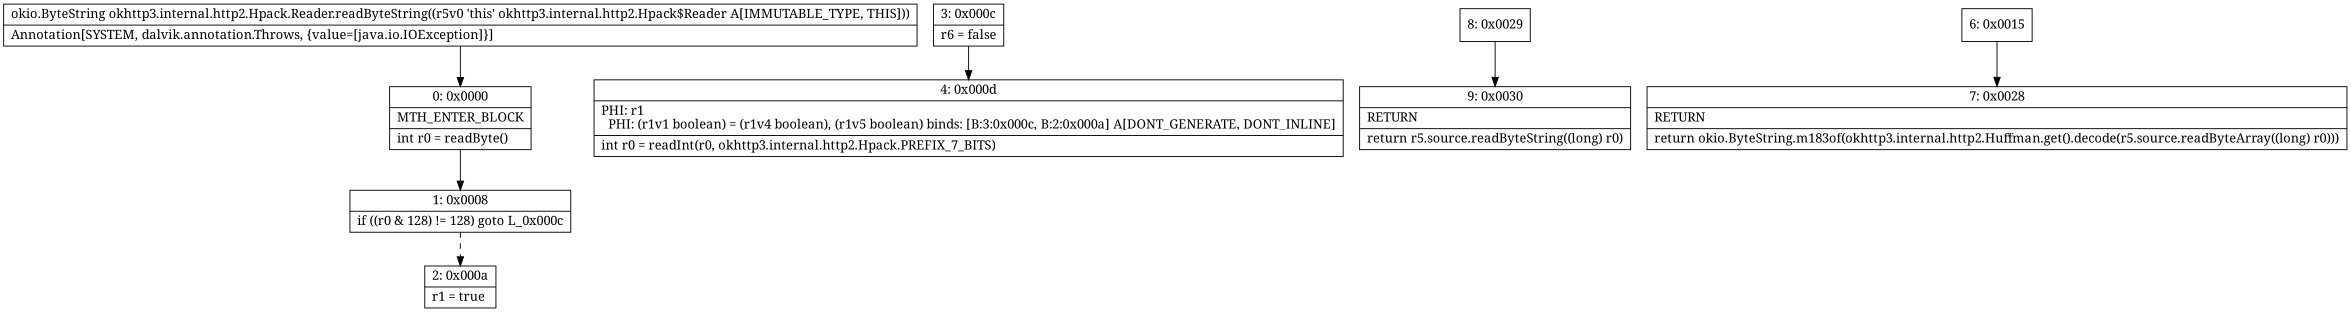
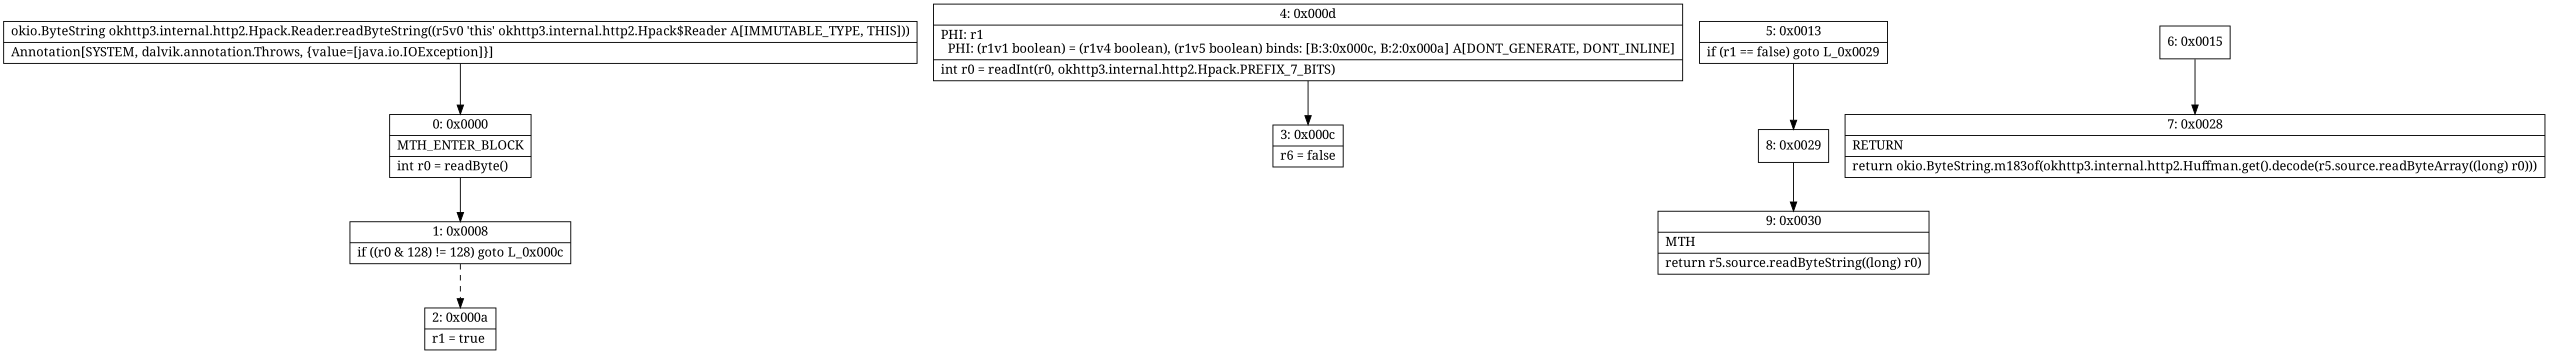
node "5: 0x0013": added
edge "3: 0x000c" -> "4: 0x000d": reversed
node "9: 0x0030": text "RETURN" -> "MTH"
